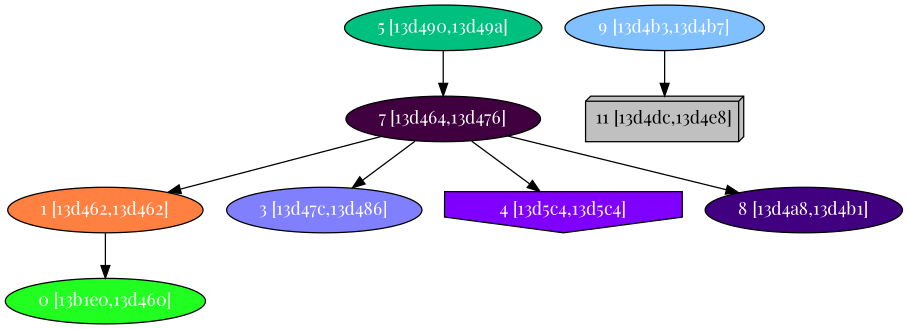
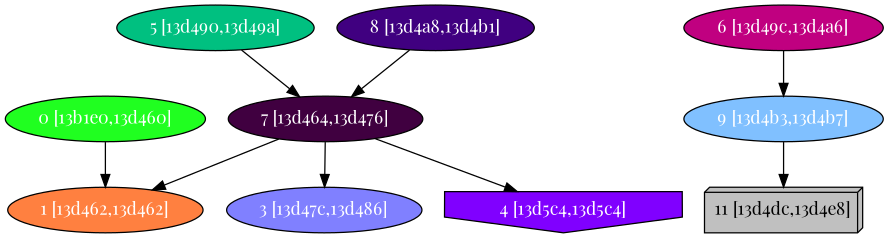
node "6 [13d49c,13d4a6]": added
edge "7 [13d464,13d476]" -> "8 [13d4a8,13d4b1]": reversed
edge "1 [13d462,13d462]" -> "0 [13b1e0,13d460]": reversed
